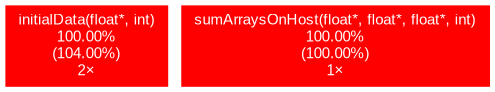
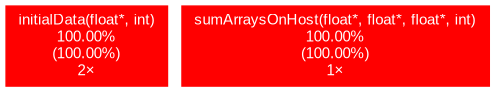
node "initialData(float*, int) 100.00% (104.00%) 2×": label "initialData(float*, int) 100.00% (104.00%) 2×" -> "initialData(float*, int) 100.00% (100.00%) 2×"
